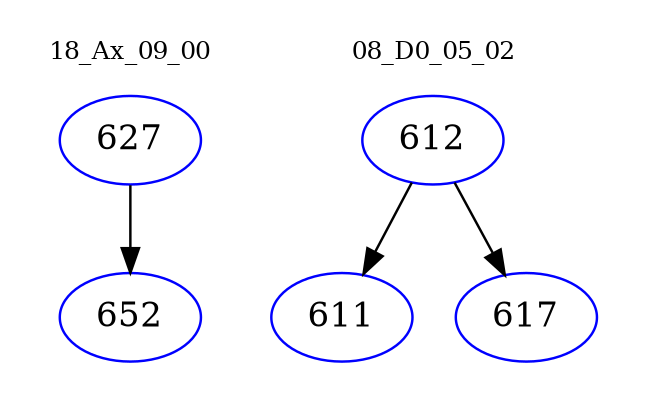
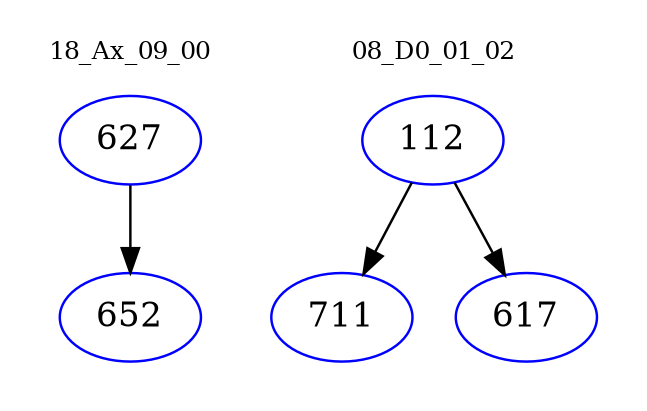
cluster "08_D0_05_02": label "08_D0_05_02" -> "08_D0_01_02"
node "612": label "612" -> "112"
node "611": label "611" -> "711"
